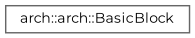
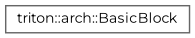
node "arch::arch::BasicBlock": label "arch::arch::BasicBlock" -> "triton::arch::BasicBlock"
